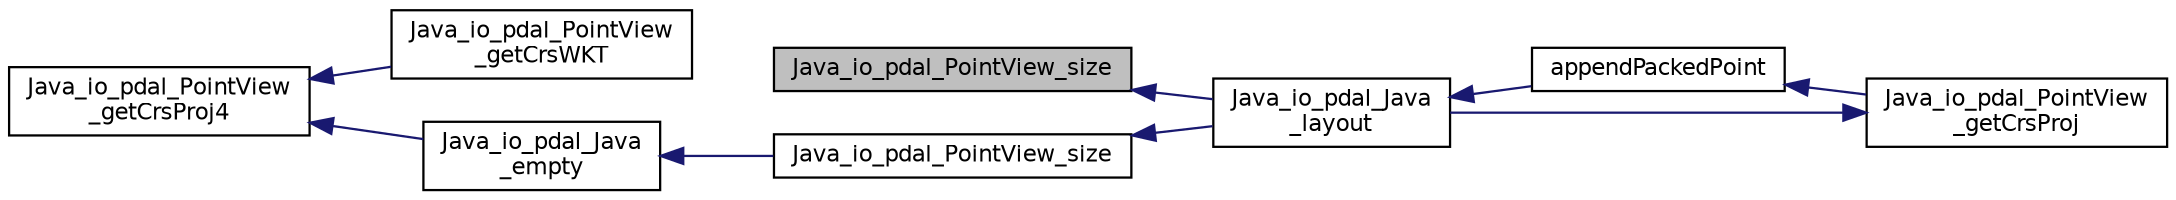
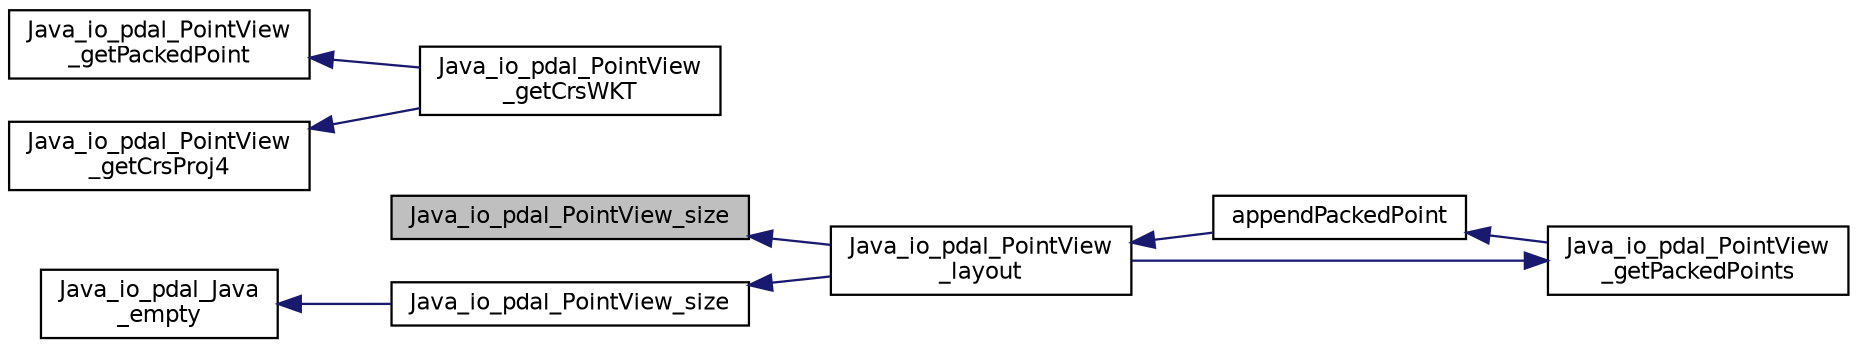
node "Java_io_pdal_PointView _getPackedPoint": added
node "Java_io_pdal_Java _layout": label "Java_io_pdal_Java _layout" -> "Java_io_pdal_PointView _layout"
node "Java_io_pdal_PointView _getCrsProj": label "Java_io_pdal_PointView _getCrsProj" -> "Java_io_pdal_PointView _getPackedPoints"
edge "Java_io_pdal_Java _empty" -> "Java_io_pdal_PointView _getCrsProj4": removed
